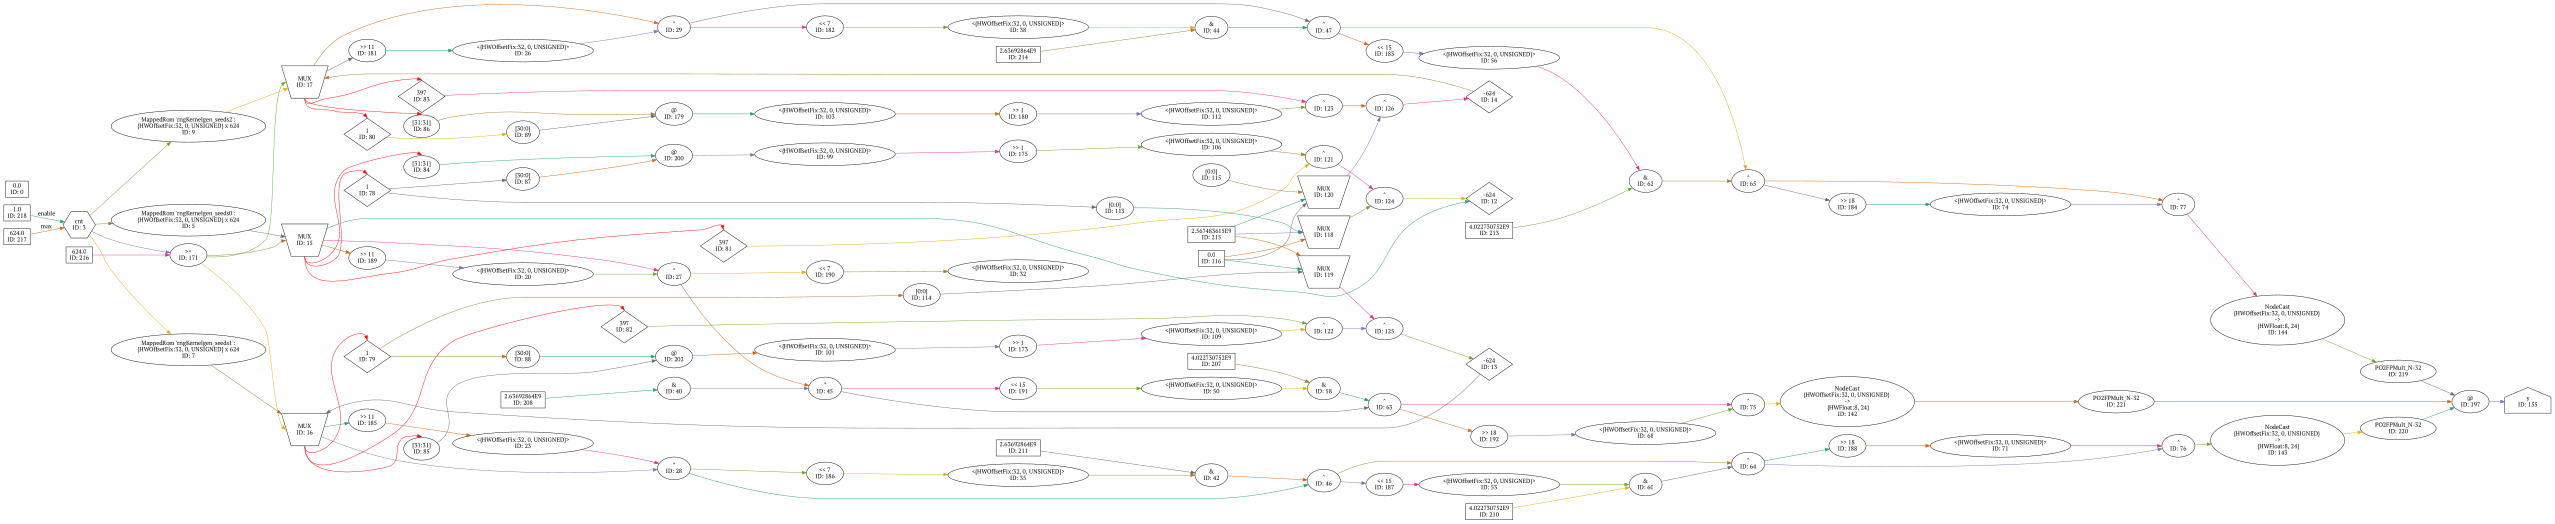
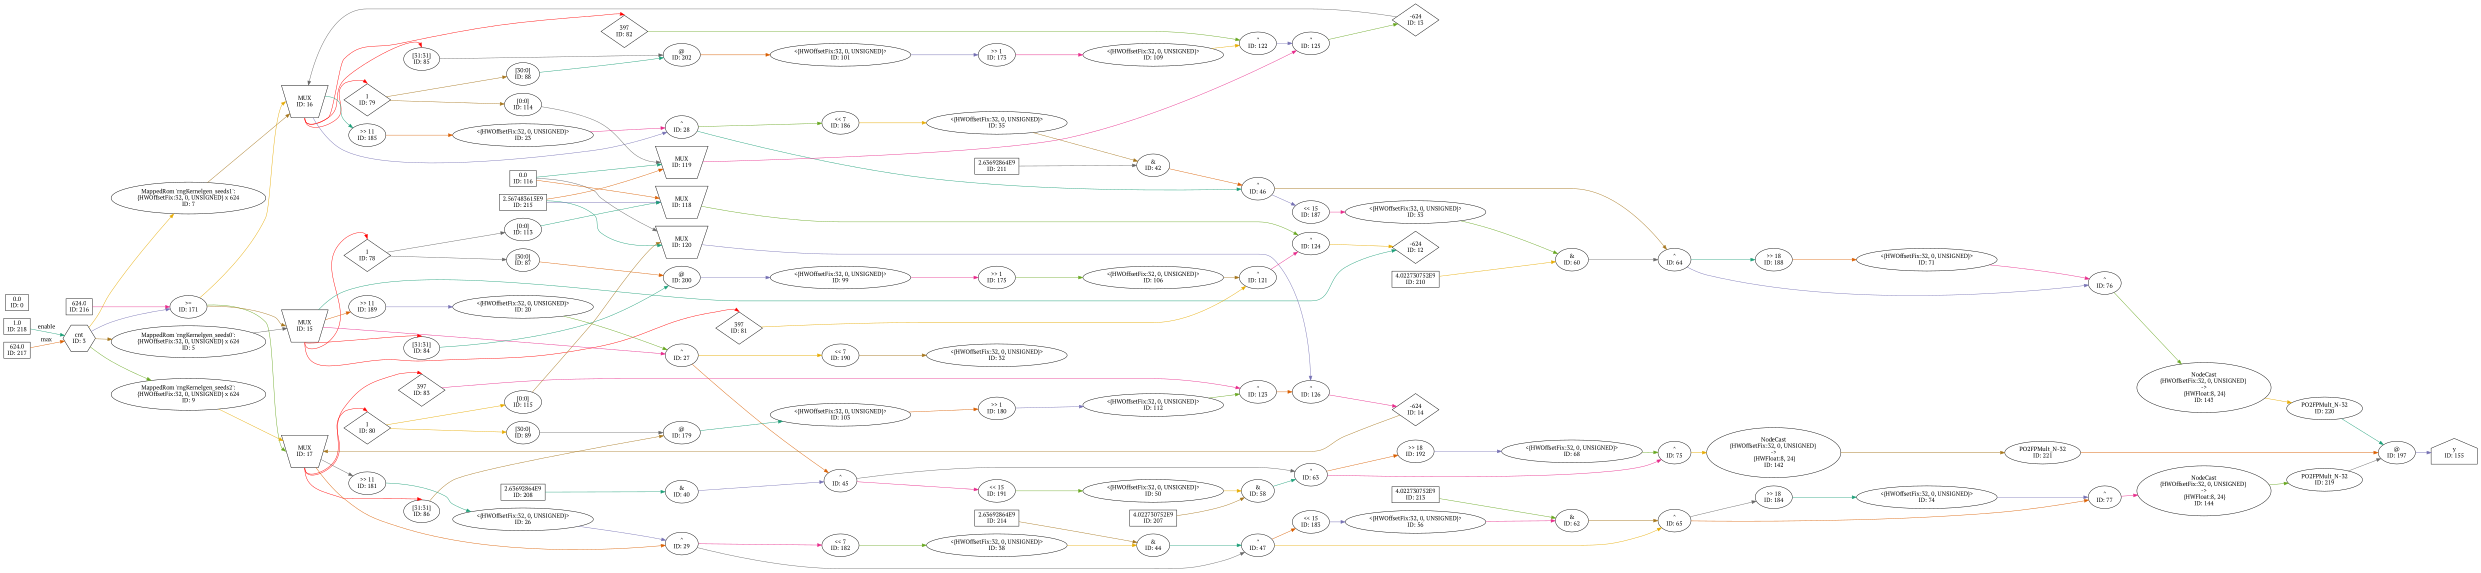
edge "1 ID: 80" -> "[0:0] ID: 115": added
